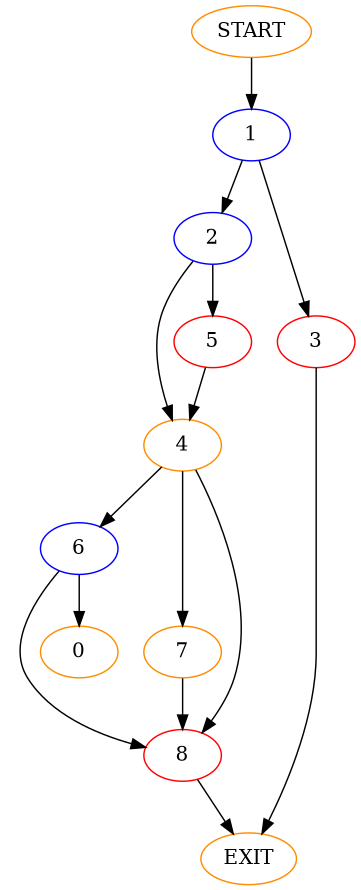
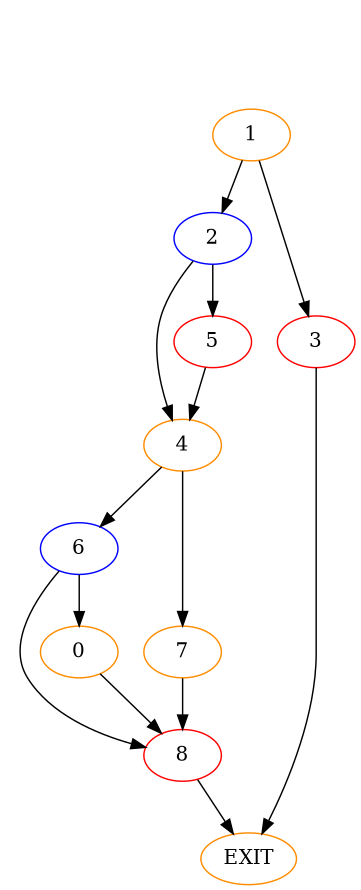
node "START": removed
node "1": color blue -> darkorange
edge "4" -> "8": now "0" -> "8"
